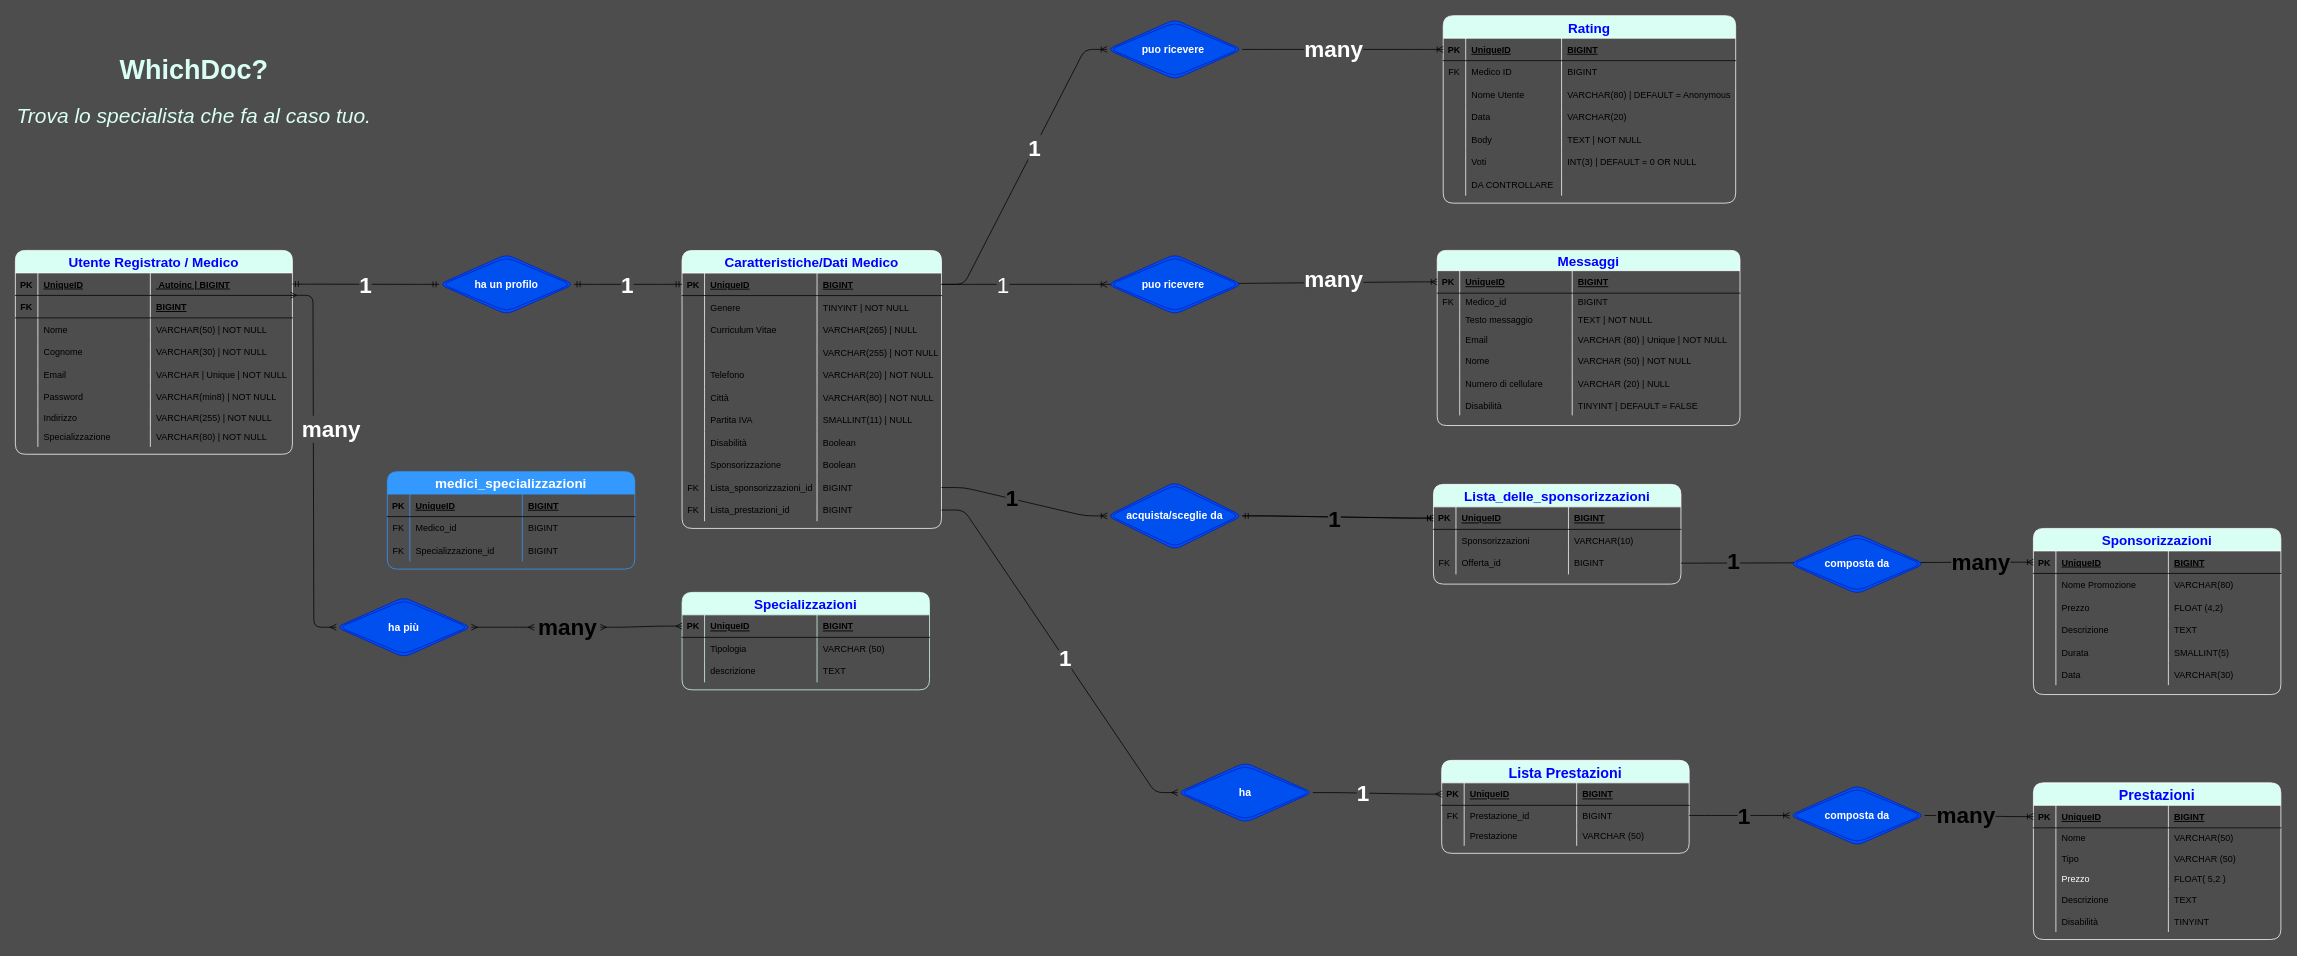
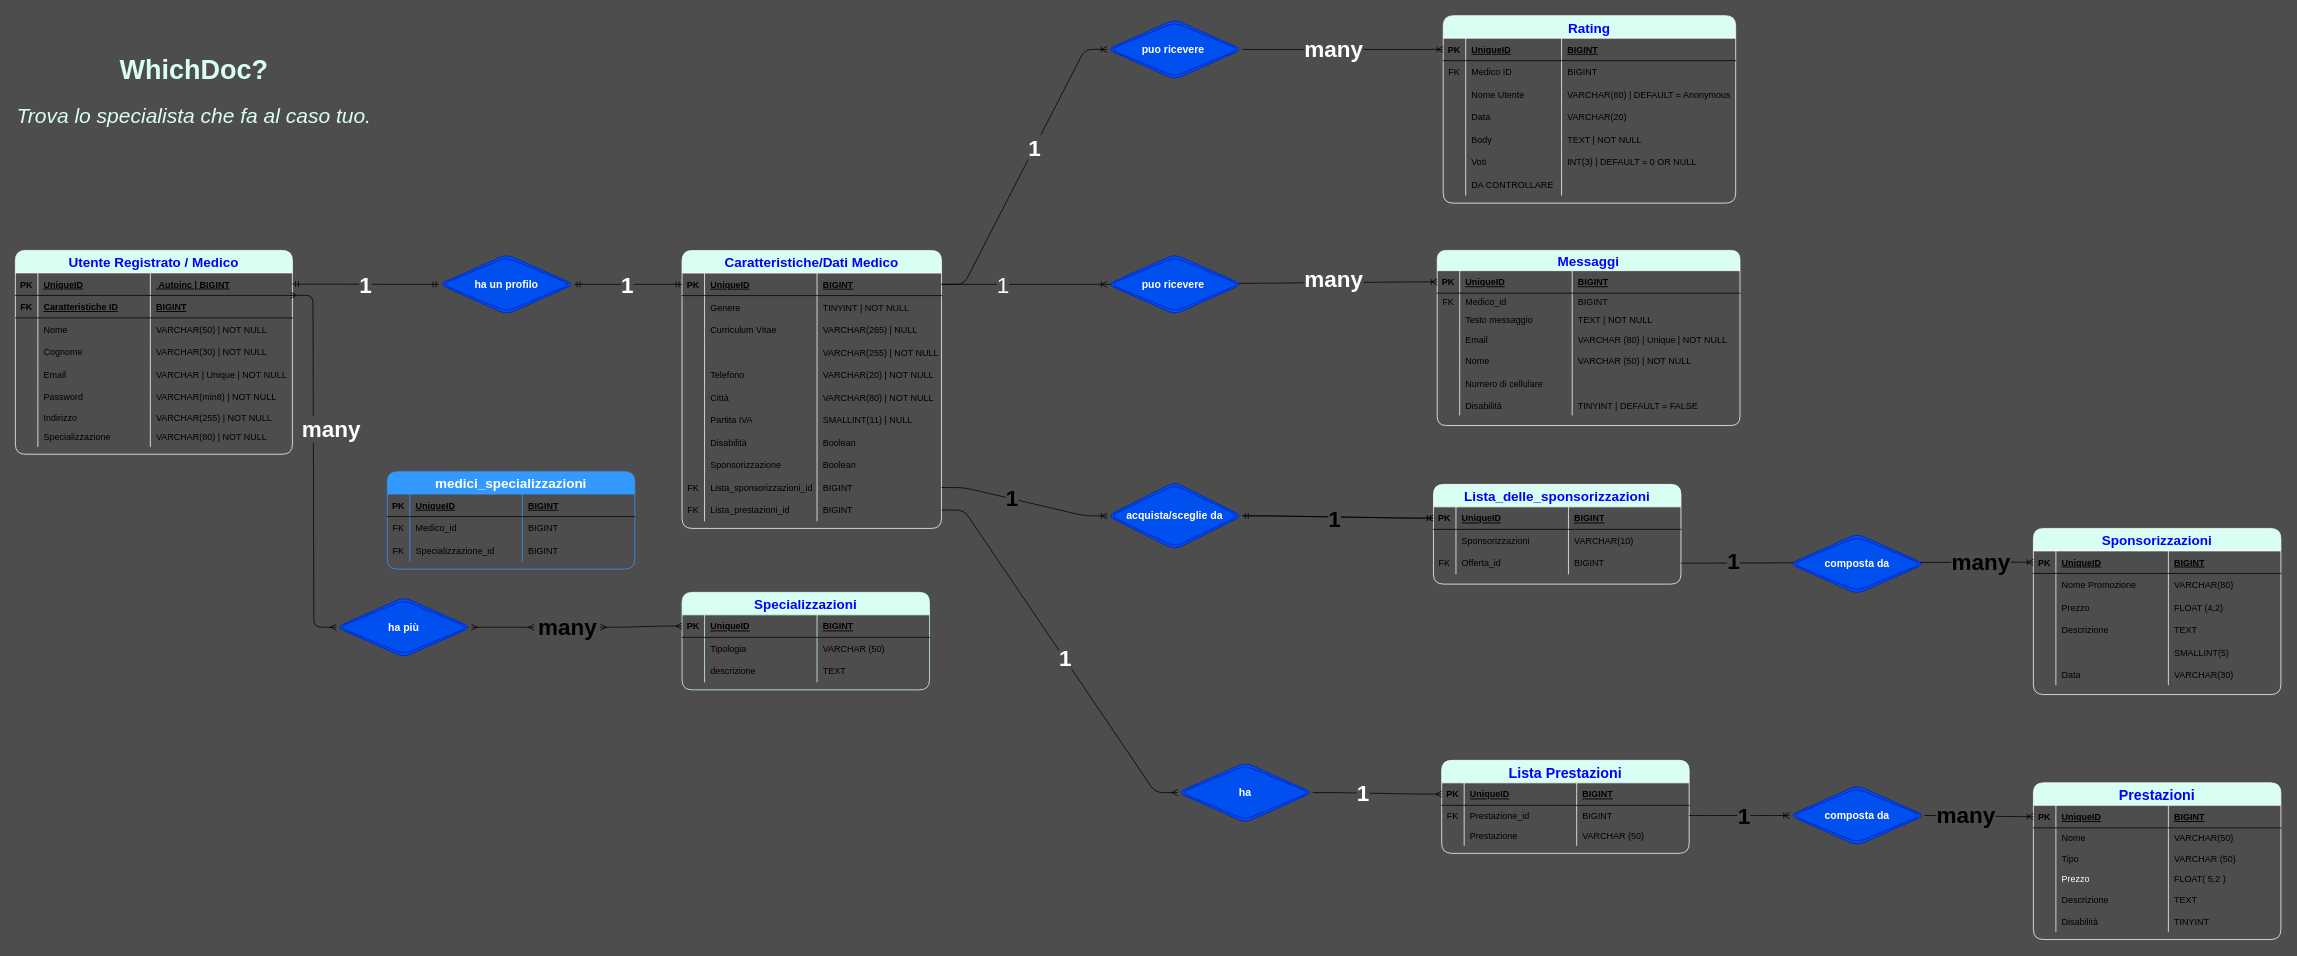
node "Caratteristiche ID": added
node "VARCHAR (20) | NULL": removed
node "Durata": removed
